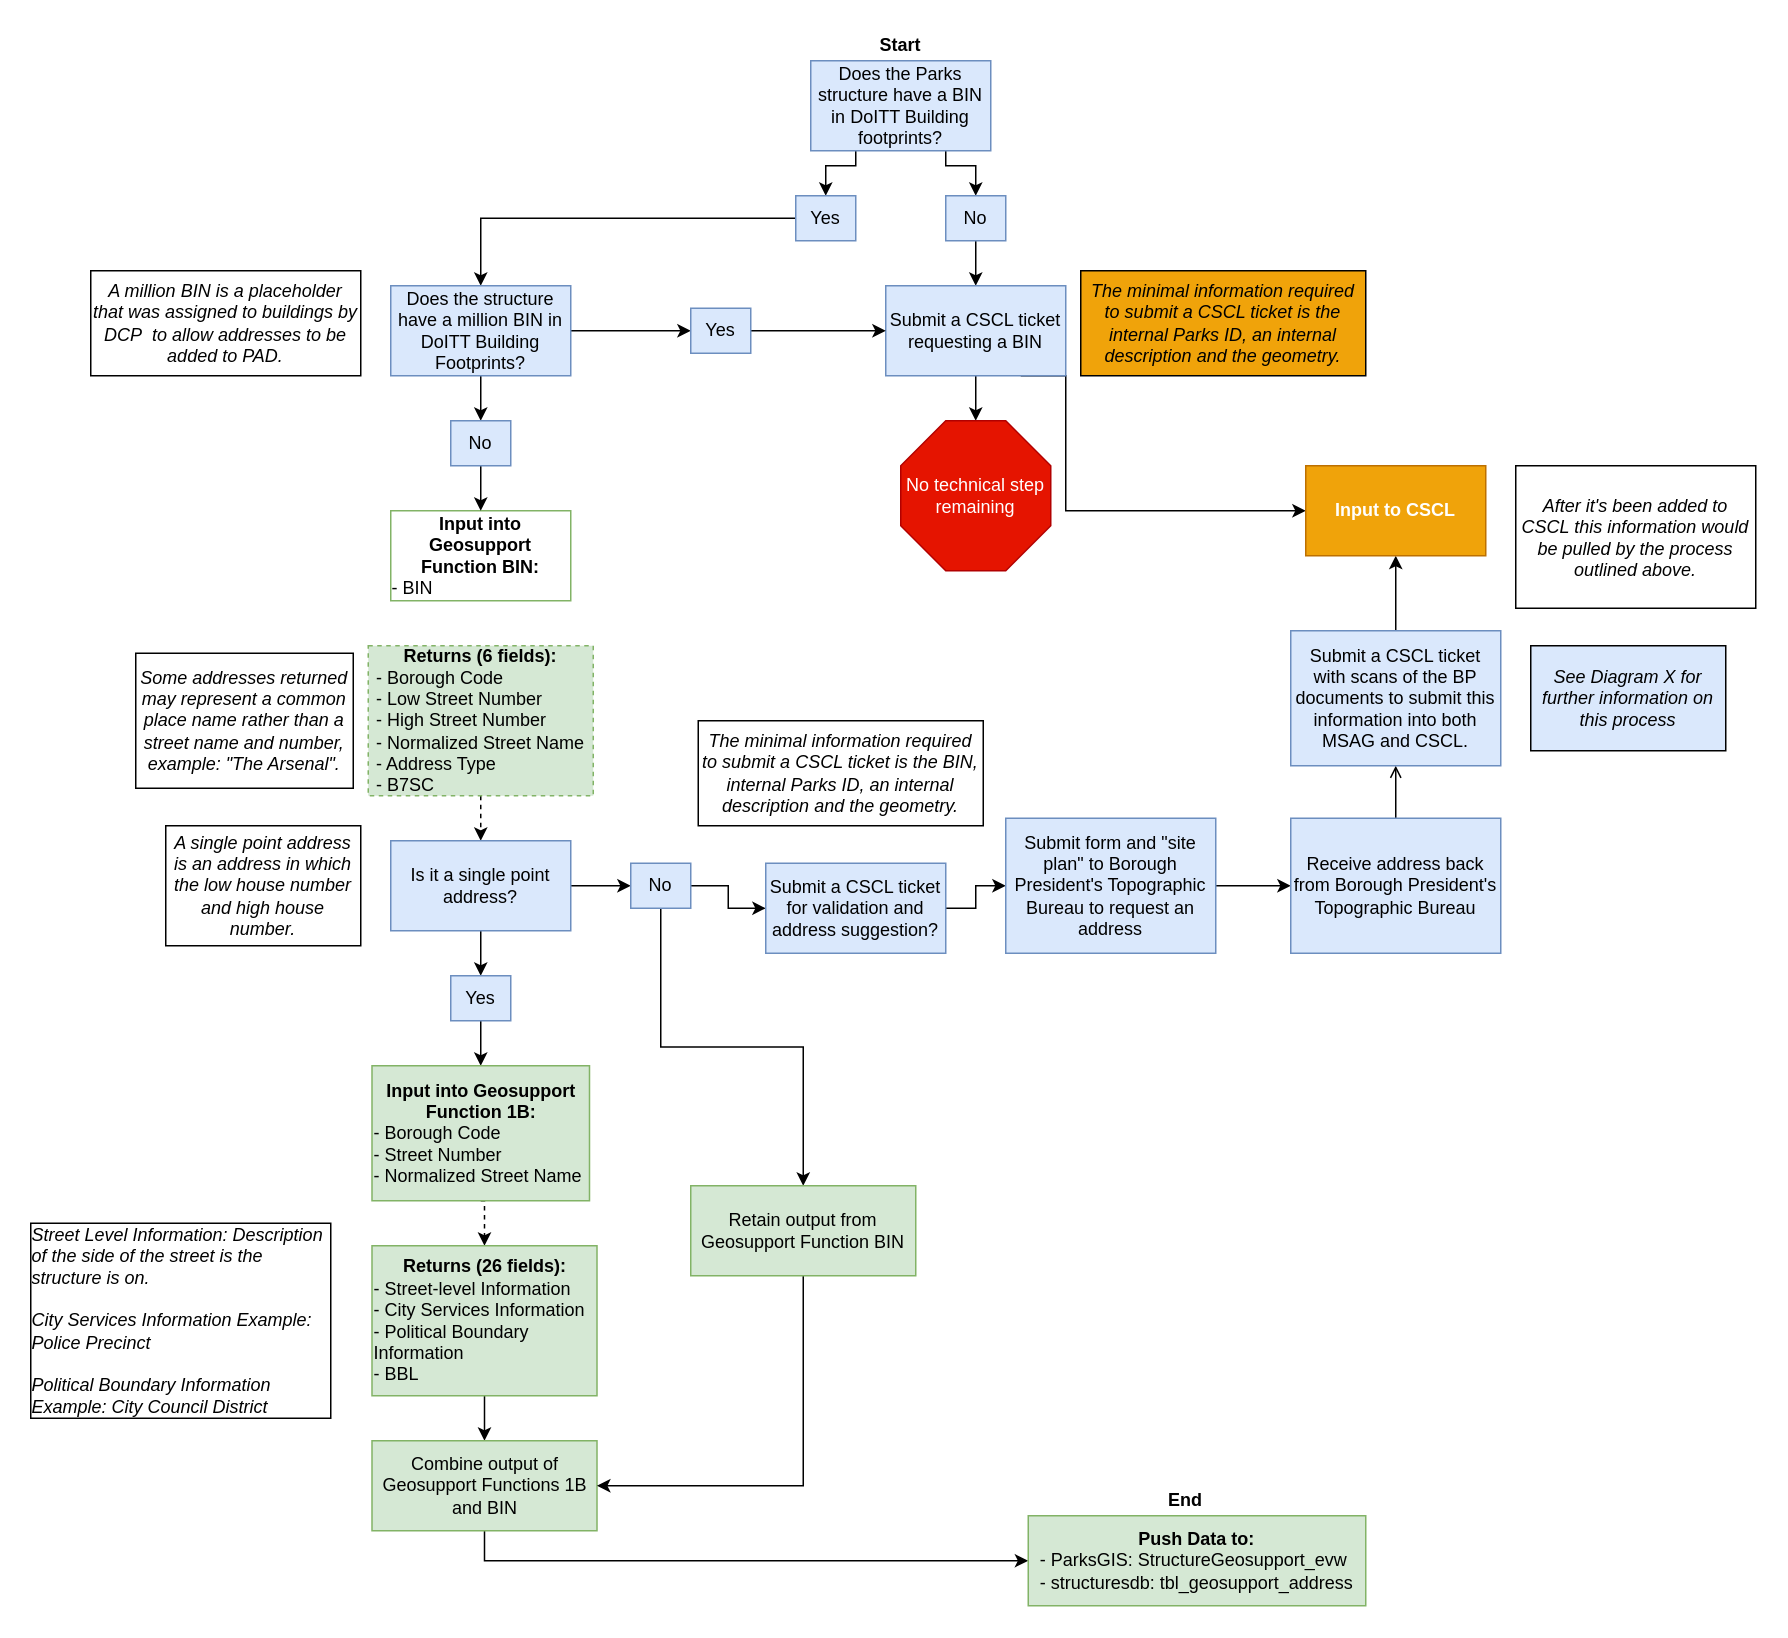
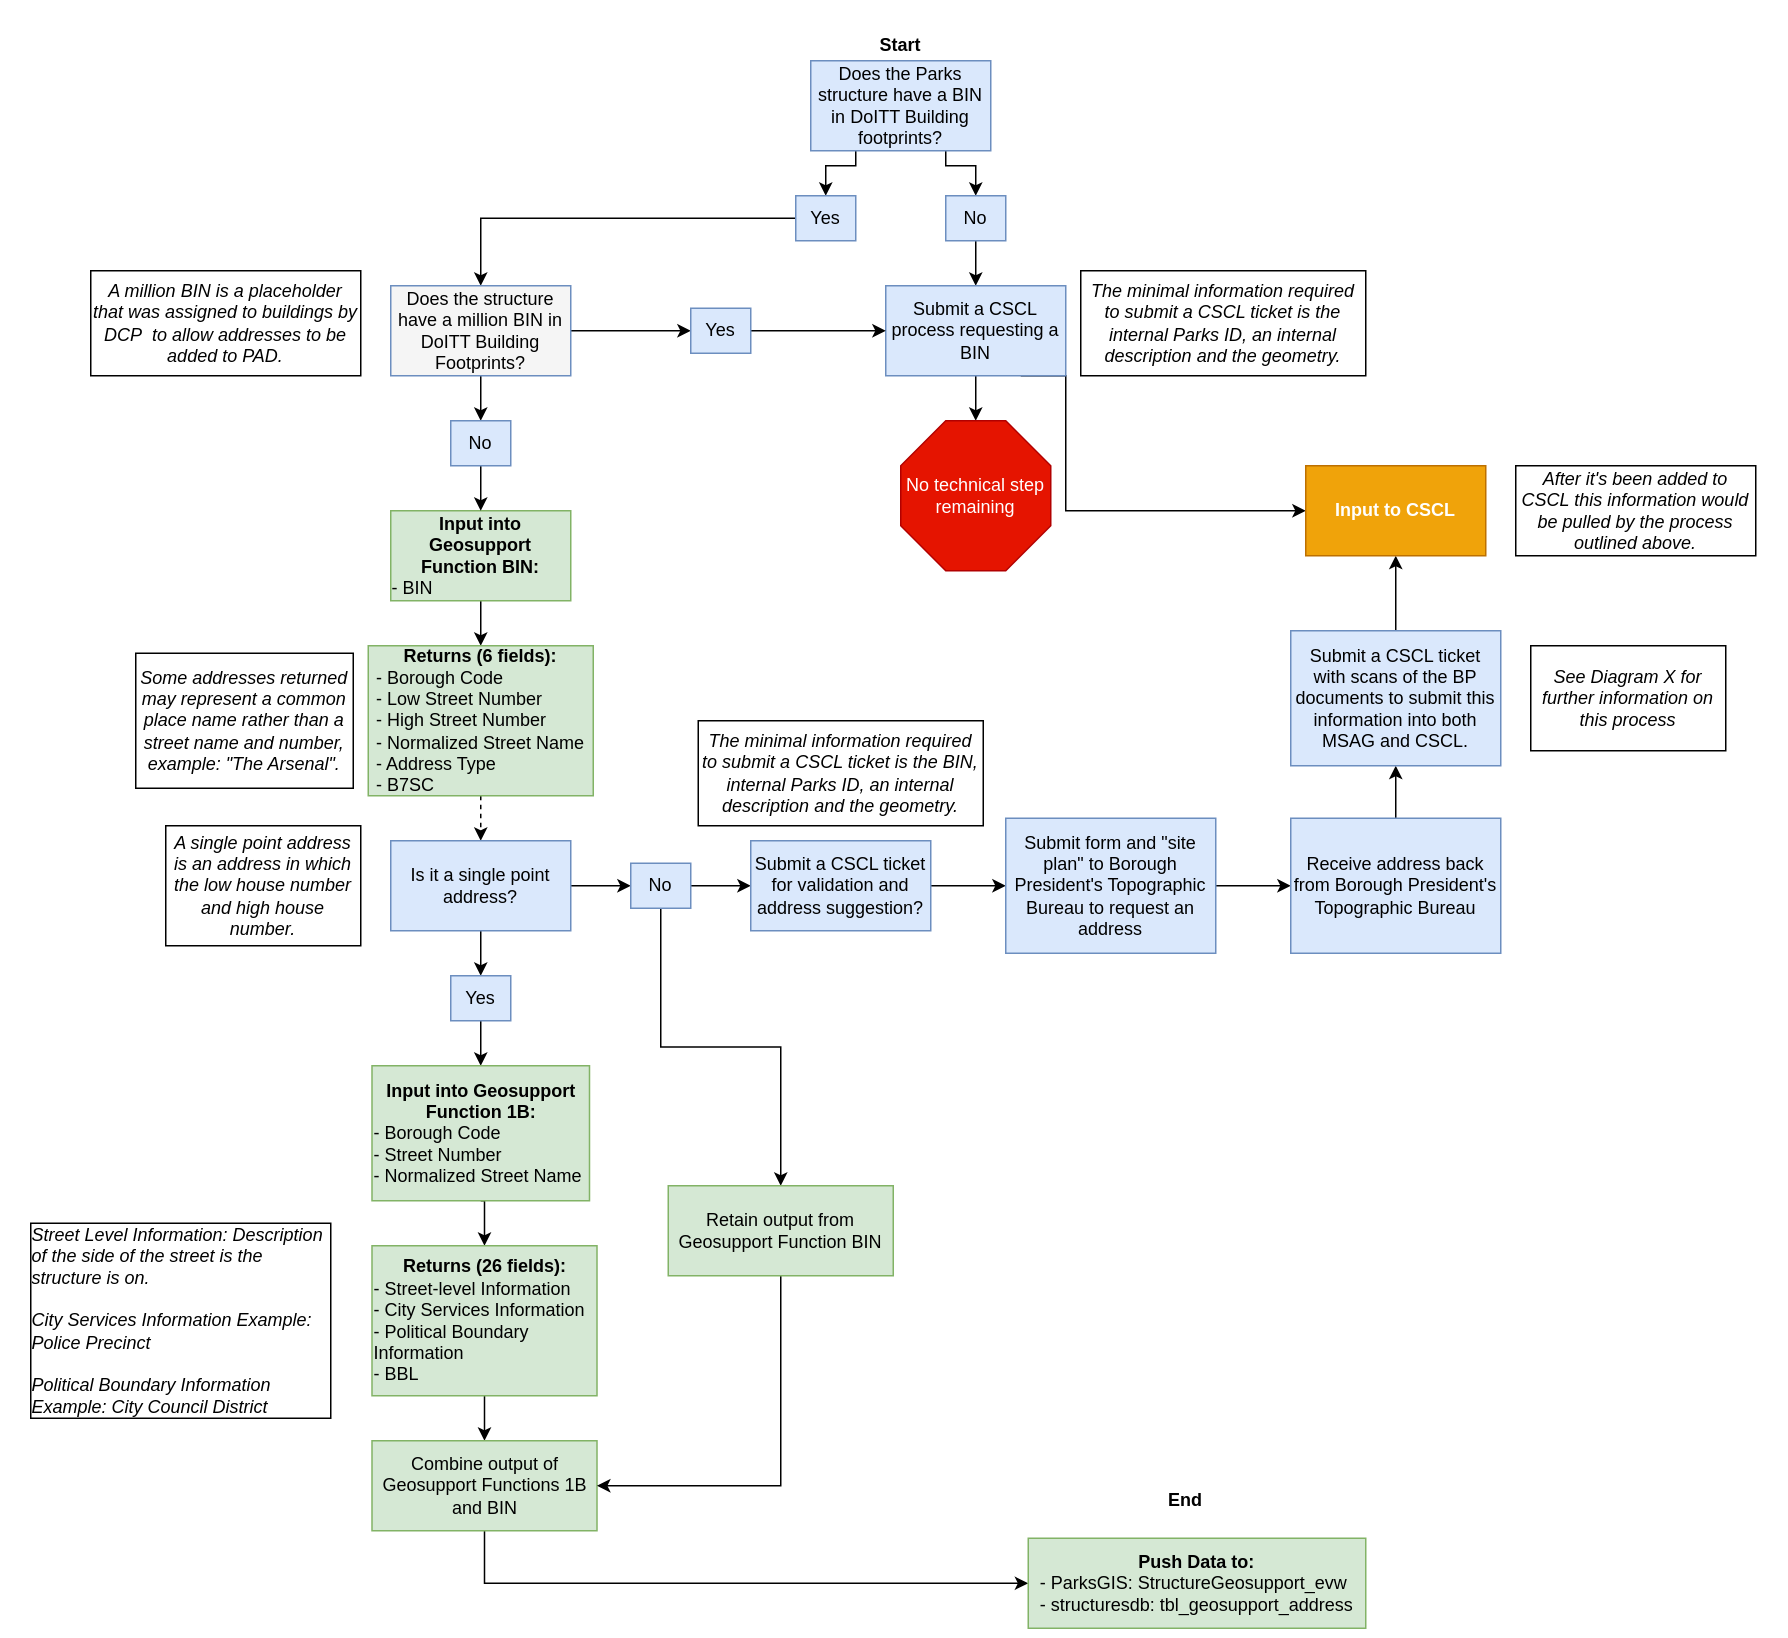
node "The minimal information required to submit a CSCL ticket is the internal Parks ID, an internal description and the geometry.": fillcolor #f0a30a -> #ffffff
node "Does the structure have a million BIN in DoITT Building Footprints?": fillcolor #dae8fc -> #f5f5f5
node "Submit a CSCL ticket requesting a BIN": label "Submit a CSCL ticket requesting a BIN" -> "Submit a CSCL process requesting a BIN"
node "After it's been added to CSCL this information would be pulled by the process outlined above.": size 240x143 -> 240x90
node "Input into Geosupport Function BIN: - BIN": fillcolor #ffffff -> #d5e8d4
edge "Input into Geosupport Function BIN: - BIN" -> "Returns (6 fields): - Borough Code - Low Street Number - High Street Number - Normalized Street Name - Address Type - B7SC": added
node "See Diagram X for further information on this process": fillcolor #dae8fc -> #ffffff
node "Returns (6 fields): - Borough Code - Low Street Number - High Street Number - Normalized Street Name - Address Type - B7SC": style dashed -> solid
edge "Receive address back from Borough President's Topographic Bureau" -> "Submit a CSCL ticket with scans of the BP documents to submit this information into both MSAG and CSCL.": arrowhead open -> classic
node "Submit a CSCL ticket for validation and address suggestion?": moved (856, 908) -> (841, 886)
edge "Input into Geosupport Function 1B: - Borough Code - Street Number - Normalized Street Name" -> "Returns (26 fields): - Street-level Information - City Services Information - Political Boundary Information - BBL": style dashed -> solid
node "Retain output from Geosupport Function BIN": moved (803, 1231) -> (781, 1231)
node "Push Data to: - ParksGIS: StructureGeosupport_evw - structuresdb: tbl_geosupport_address": moved (1197, 1561) -> (1197, 1583)
